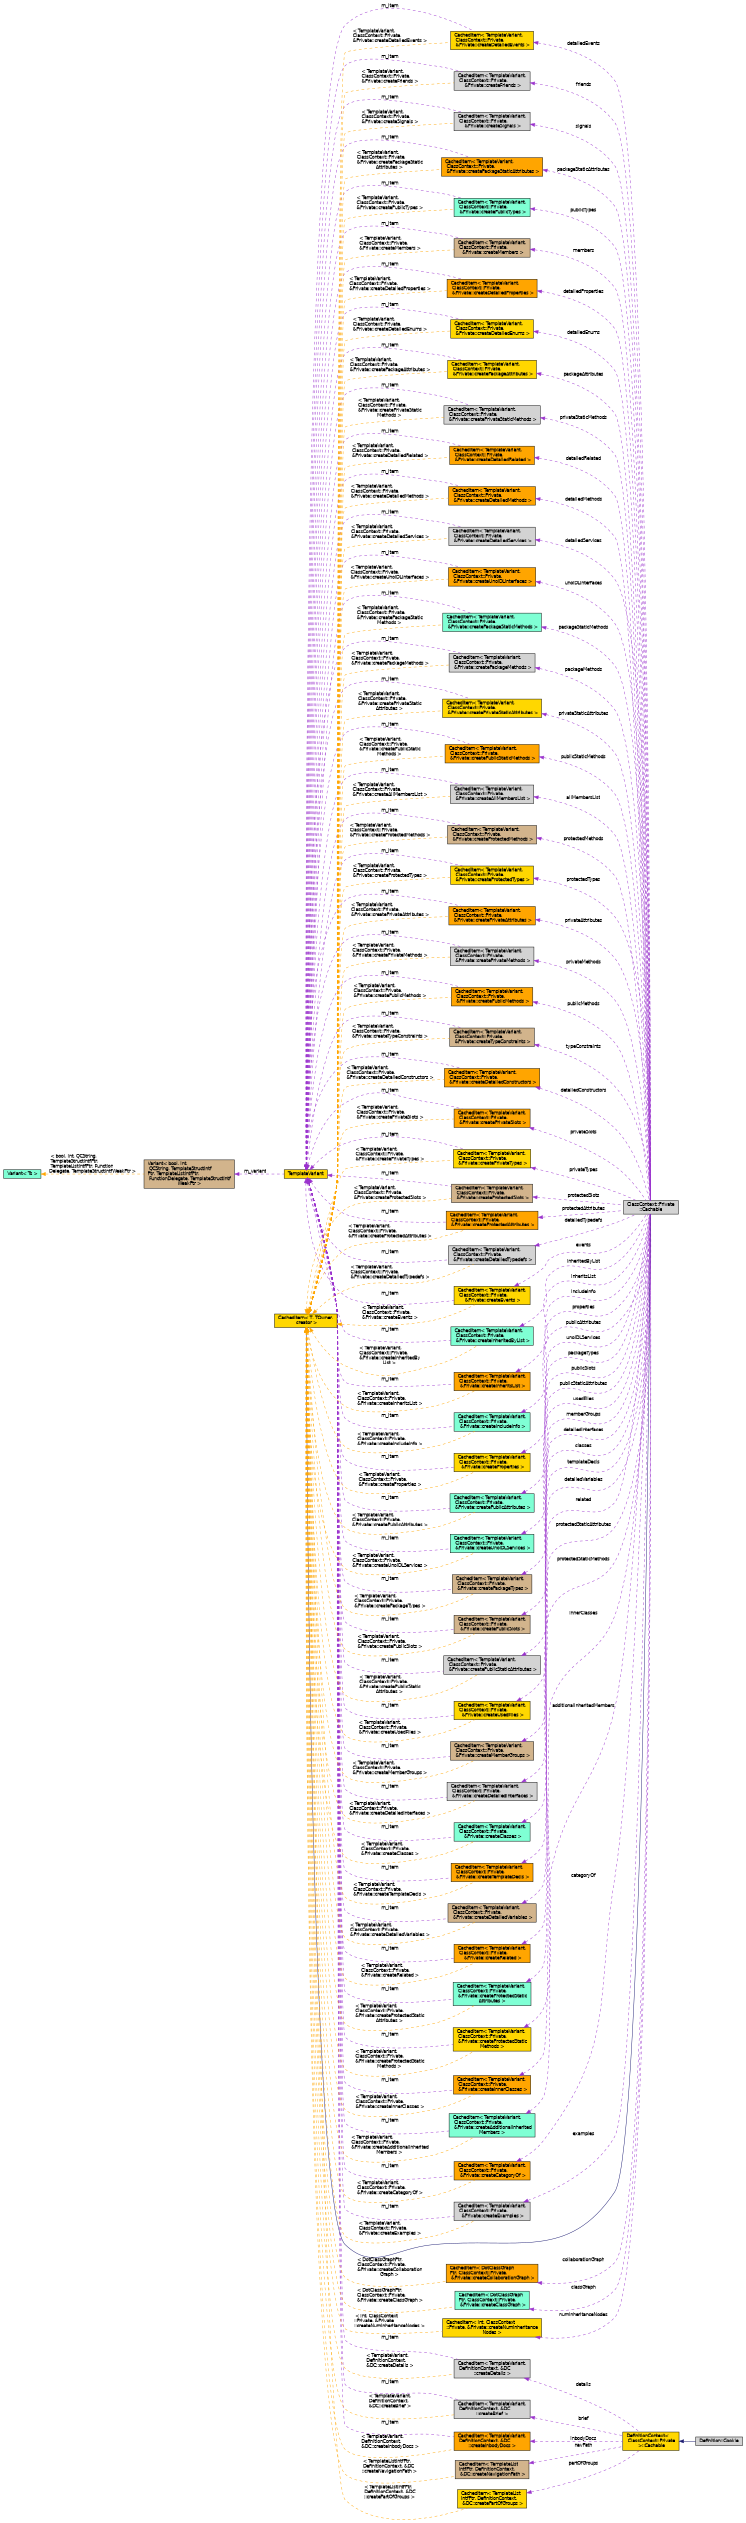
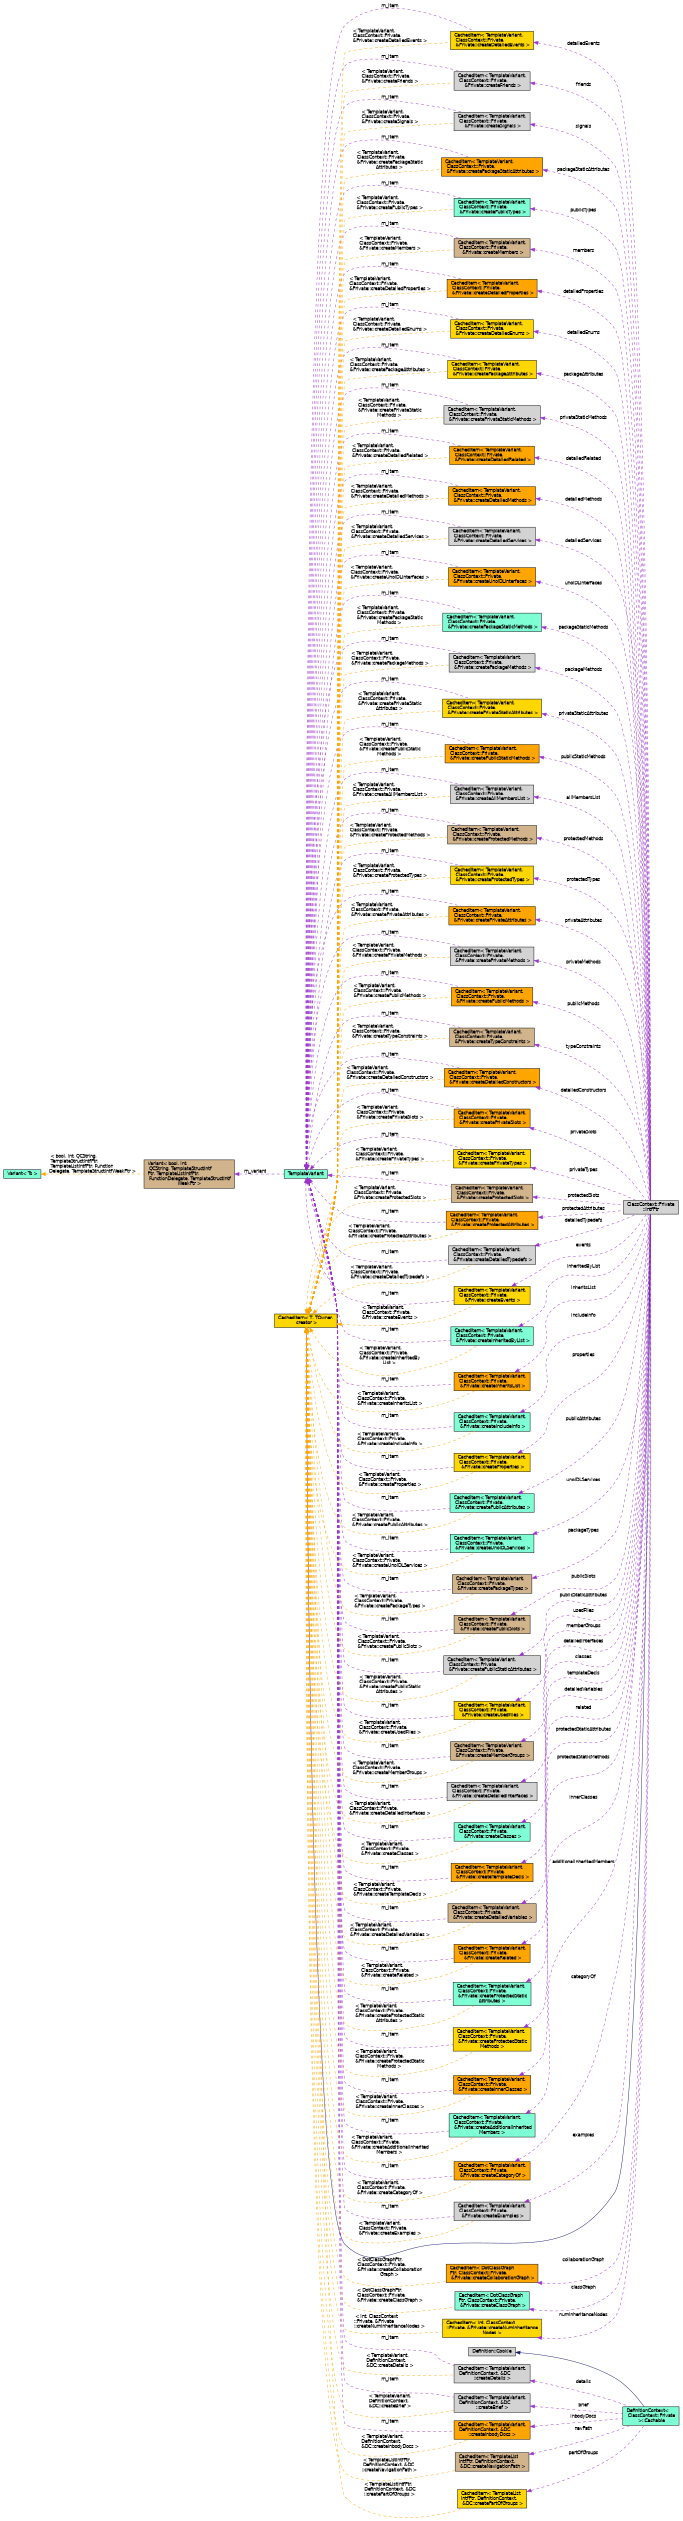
node "TemplateVariant": fillcolor gold -> aquamarine
node "ClassContext::Private ::Cachable": label "ClassContext::Private ::Cachable" -> "ClassContext::Private ::IntfPtr"
node "DefinitionContext< ClassContext::Private >::Cachable": fillcolor gold -> aquamarine
edge "Definition::Cookie" -> "DefinitionContext< ClassContext::Private >::Cachable": reversed
